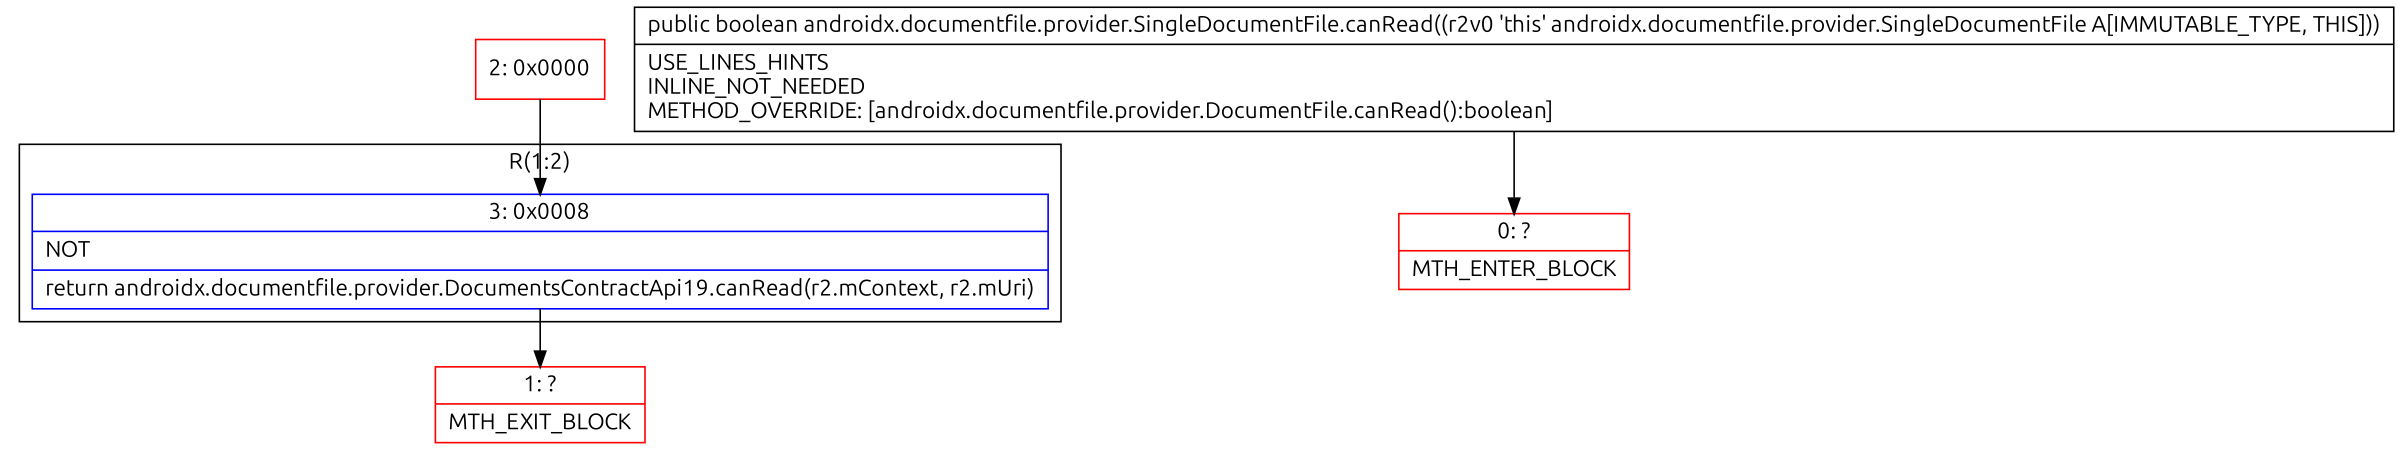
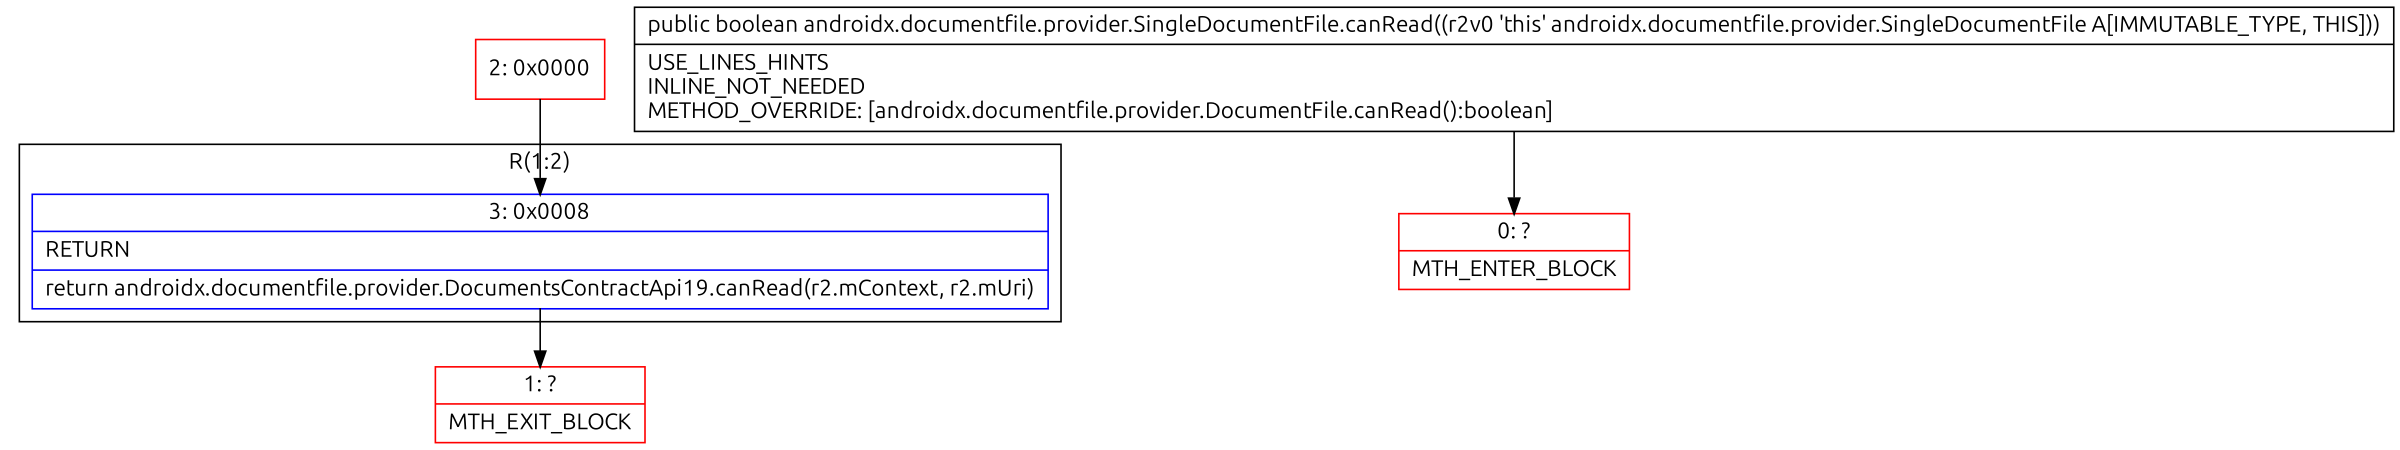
node "3: 0x0008": text "NOT" -> "RETURN"
